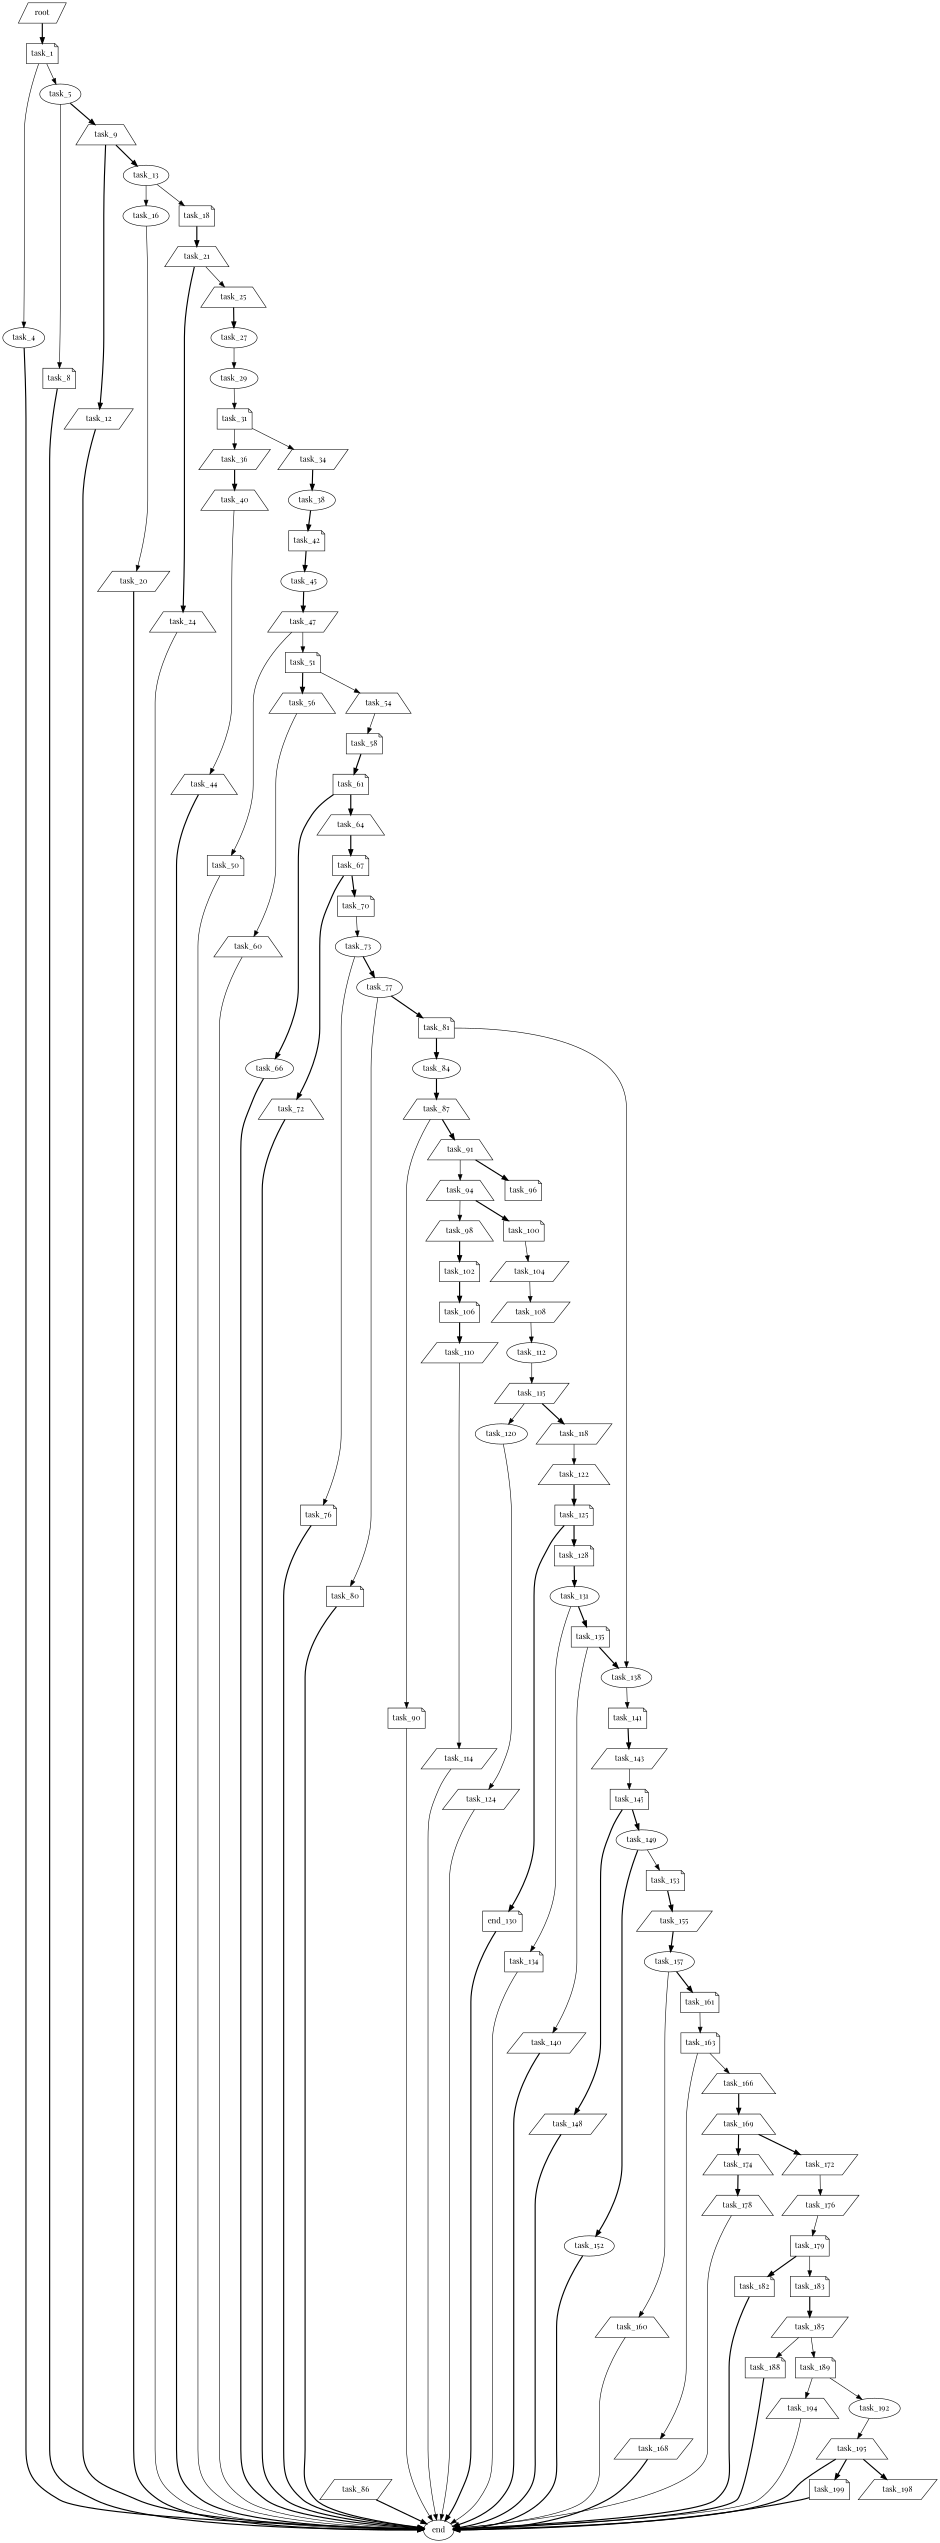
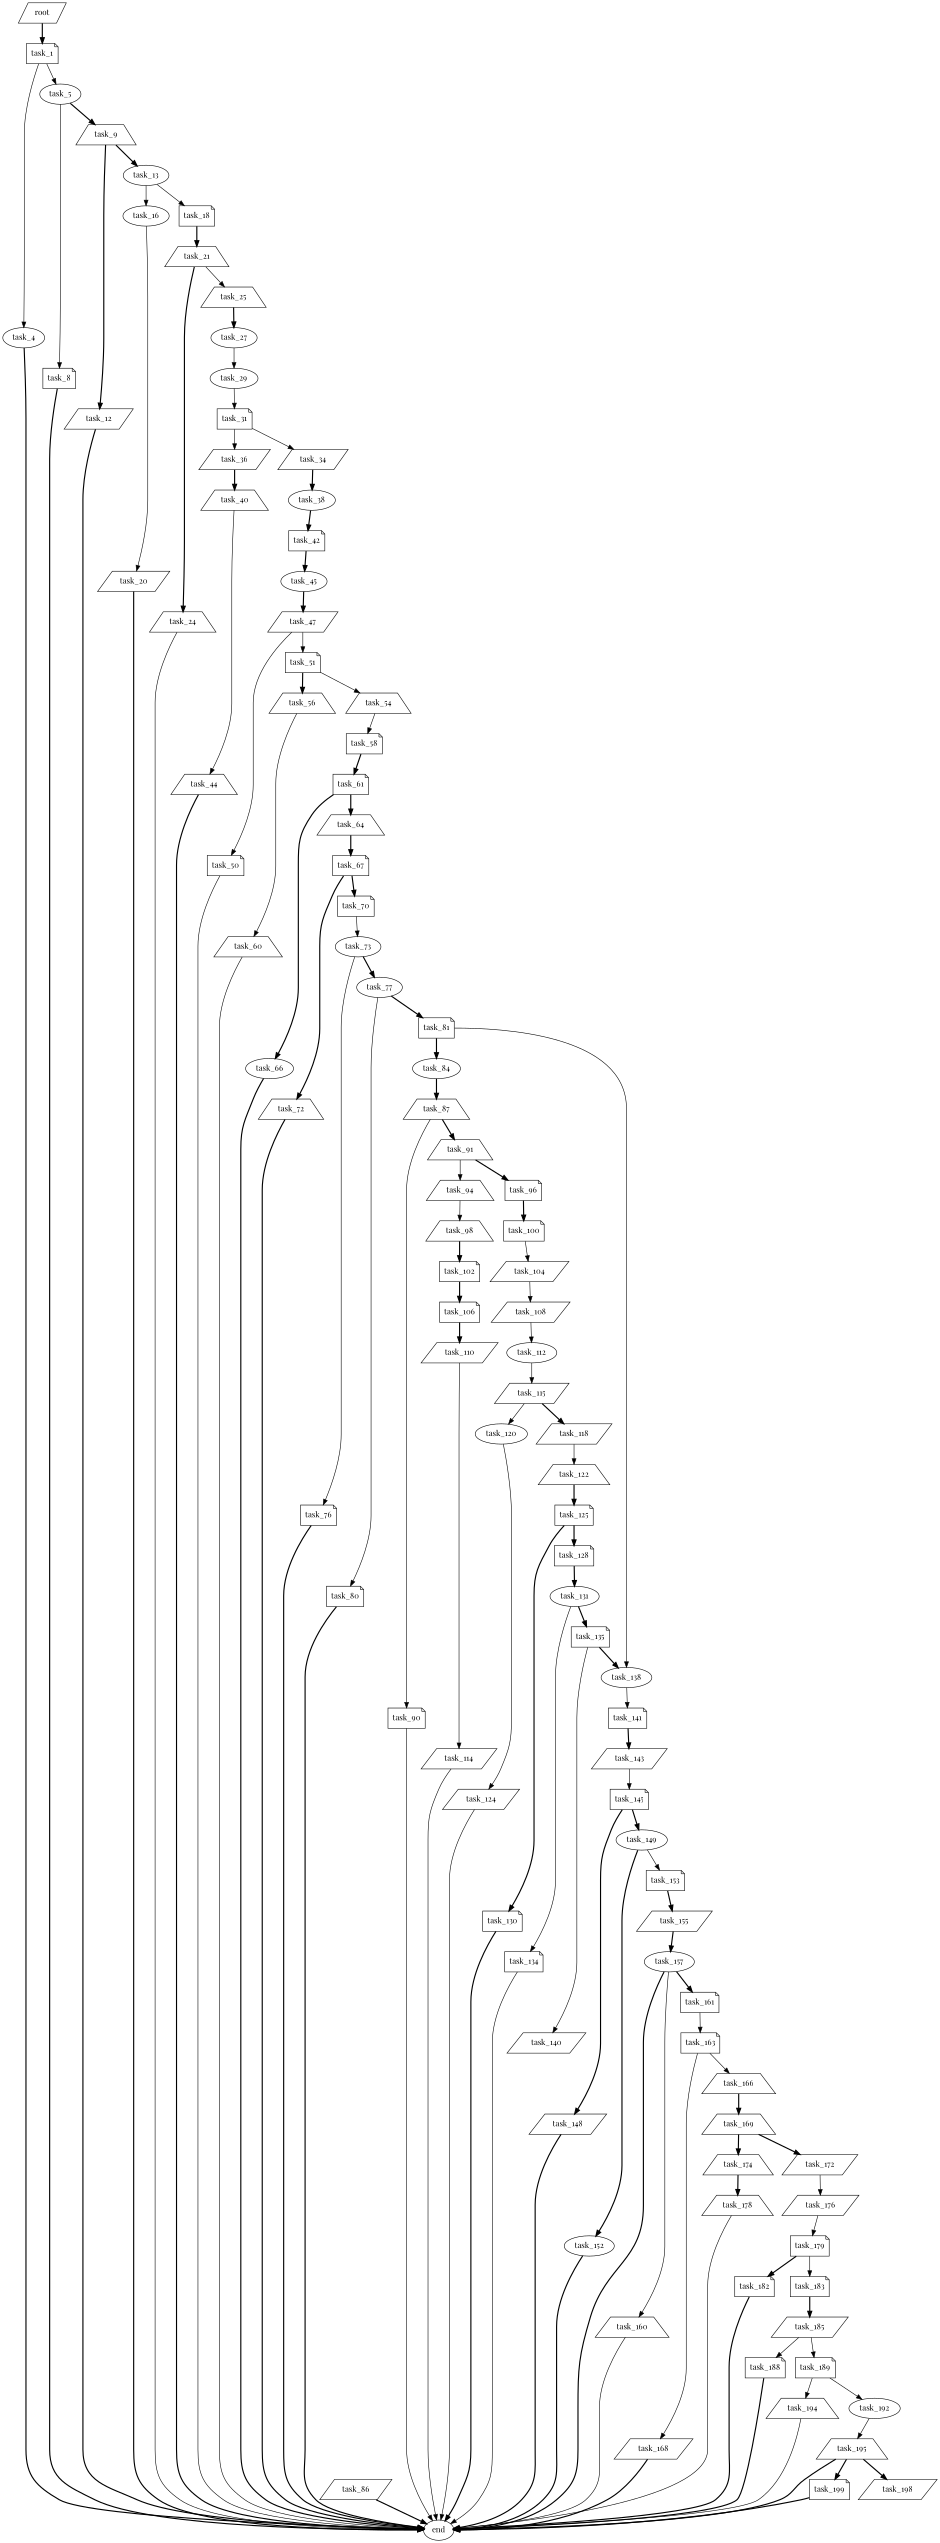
edge "task_94" -> "task_100": now "task_96" -> "task_100"
node "end_130": label "end_130" -> "task_130"
edge "task_140" -> "end": now "task_157" -> "end"
